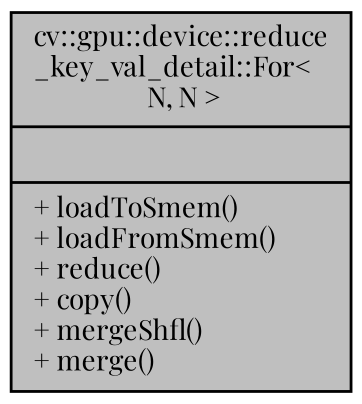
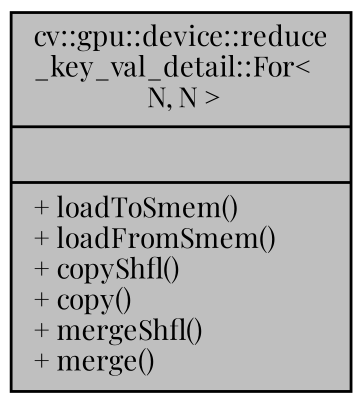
node "cv::gpu::device::reduce": text "+ reduce()" -> "+ copyShfl()"
